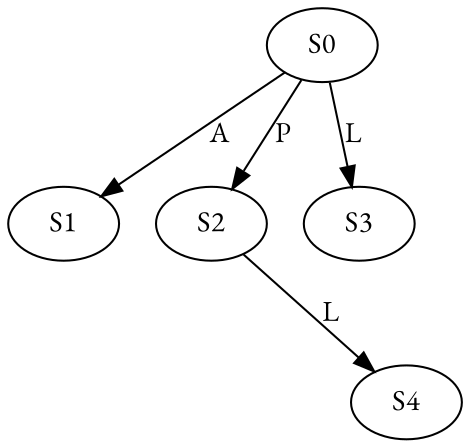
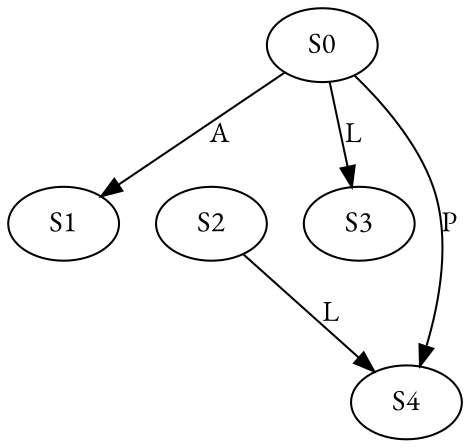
edge "S0" -> "S2": now "S0" -> "S4"
